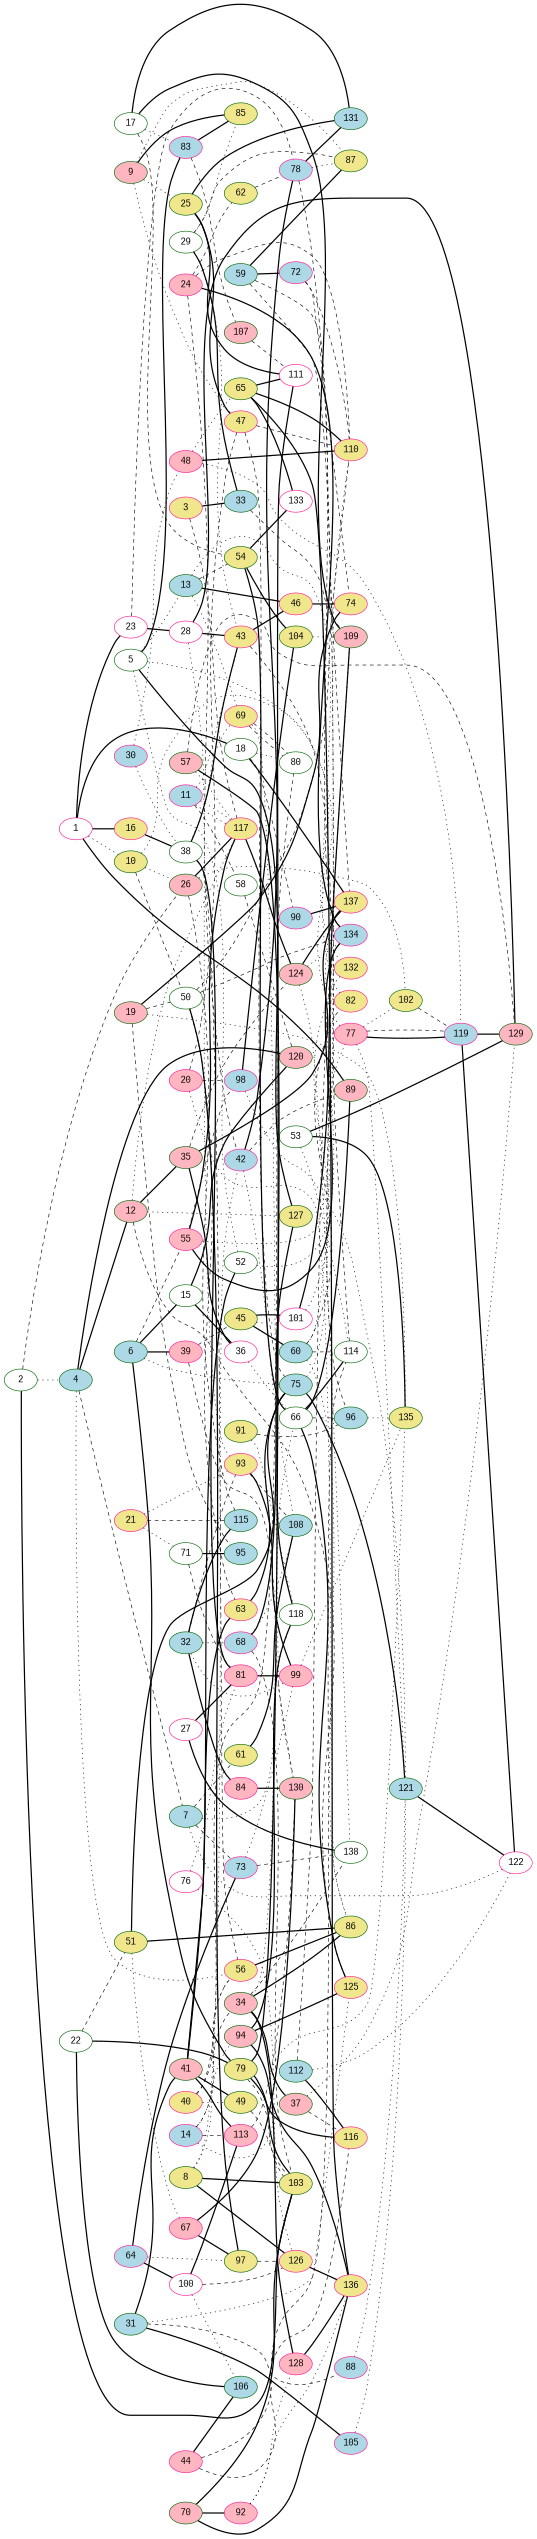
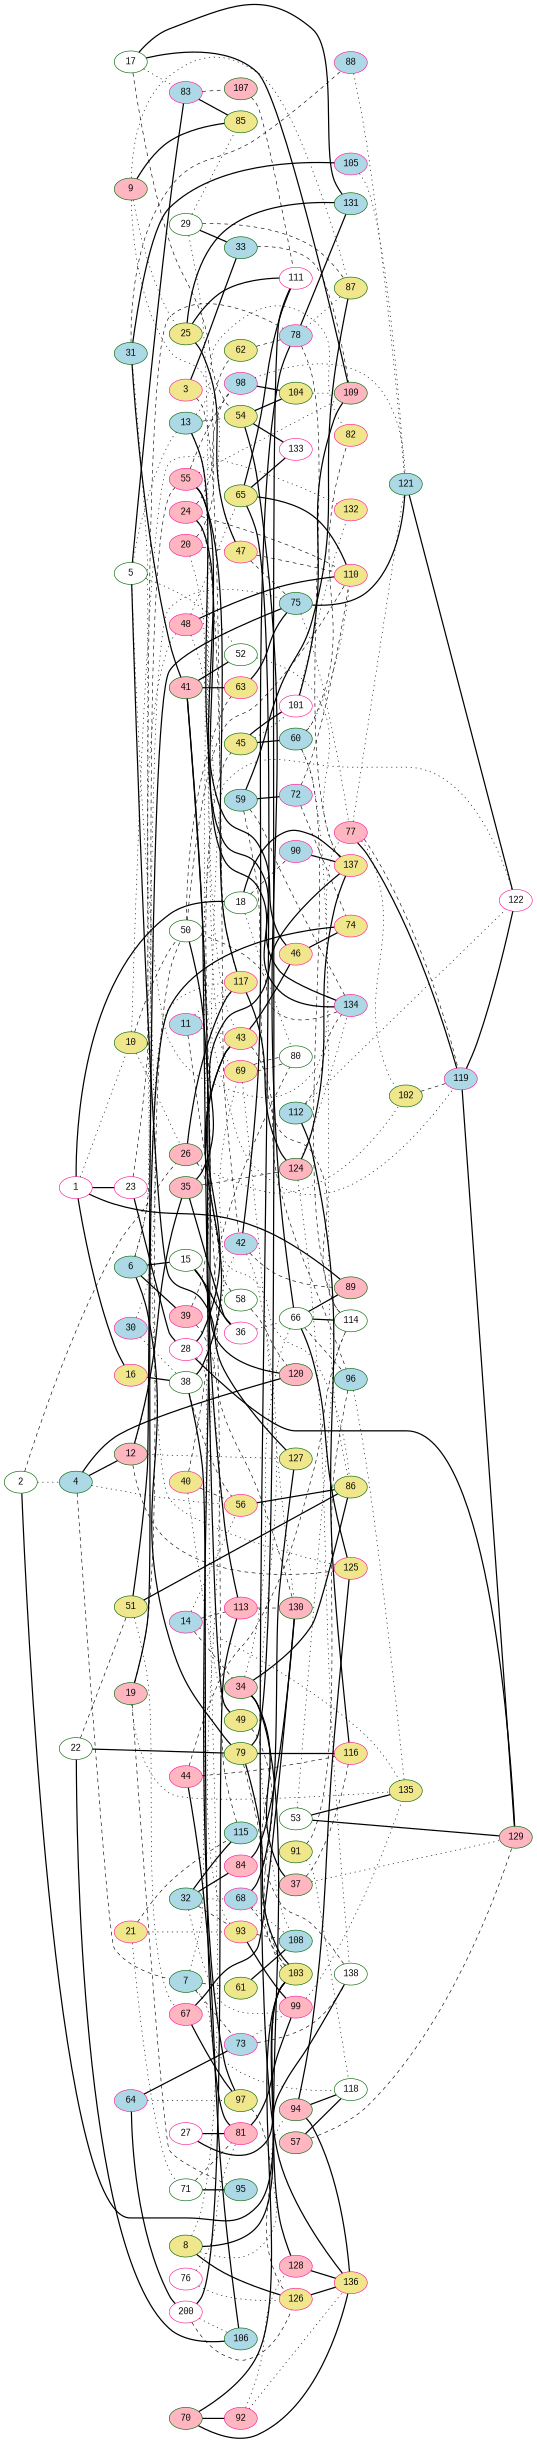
edge "57" -- "117": removed
node "100": label "100" -> "200"
